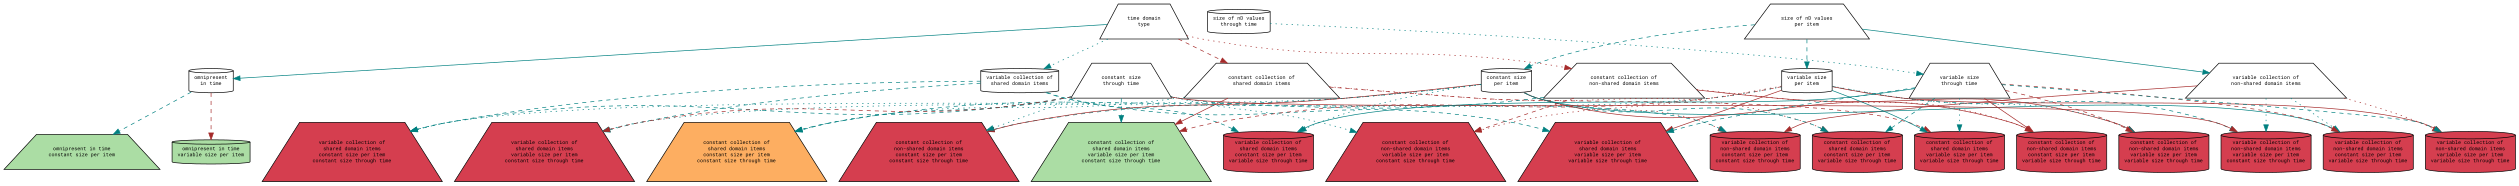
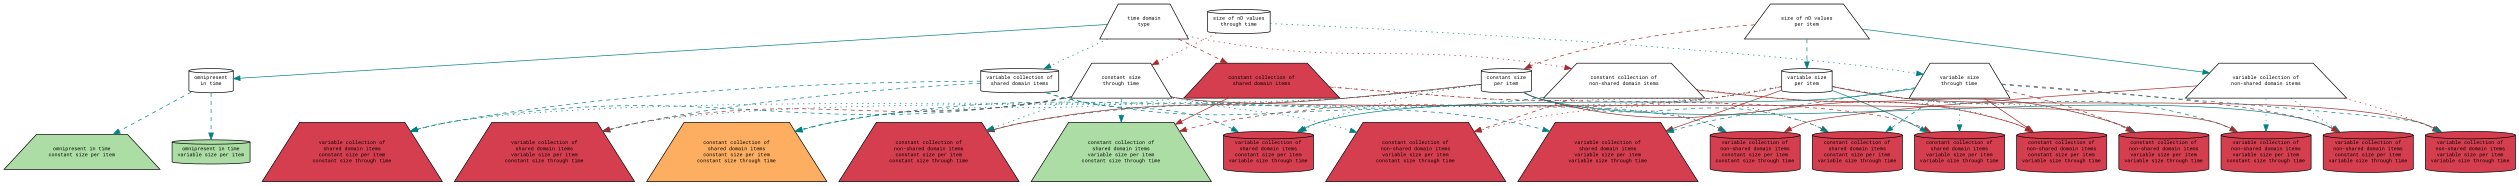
edge "size of nD values per item" -> "constant size per item": color teal -> brown
edge "size of nD values through time" -> "constant size through time": added
node "constant collection of shared domain items": fillcolor white -> #d53e4f
edge "omnipresent in time" -> "omnipresent in time variable size per item": color brown -> teal
